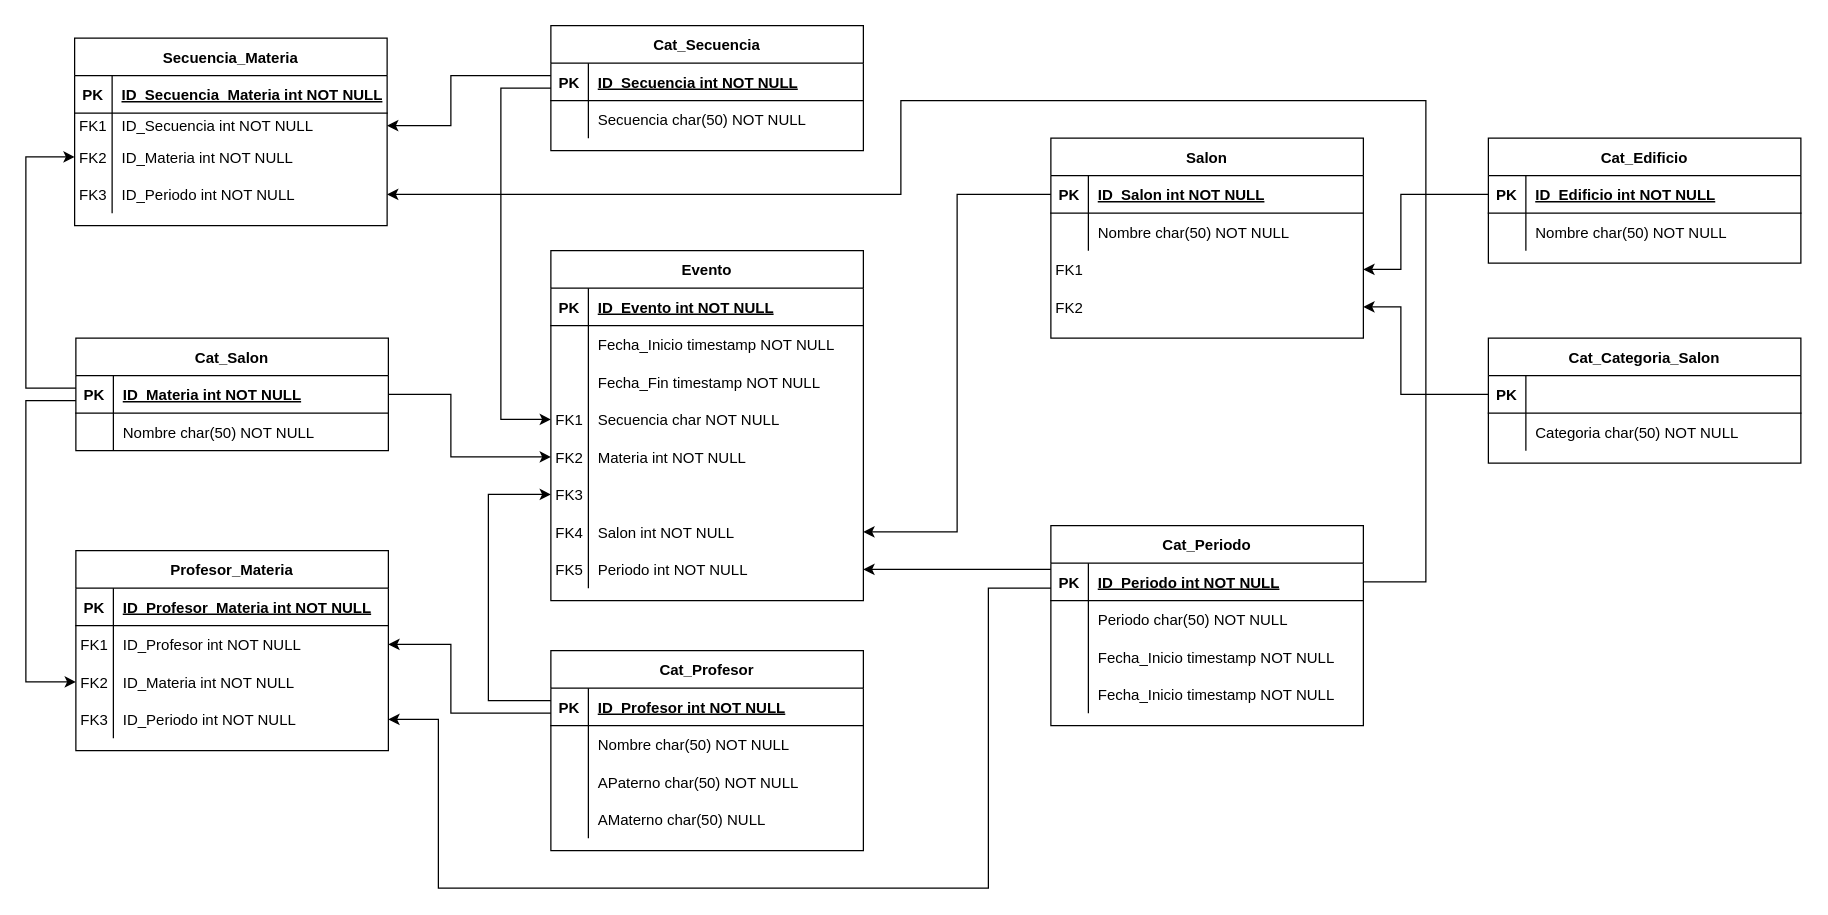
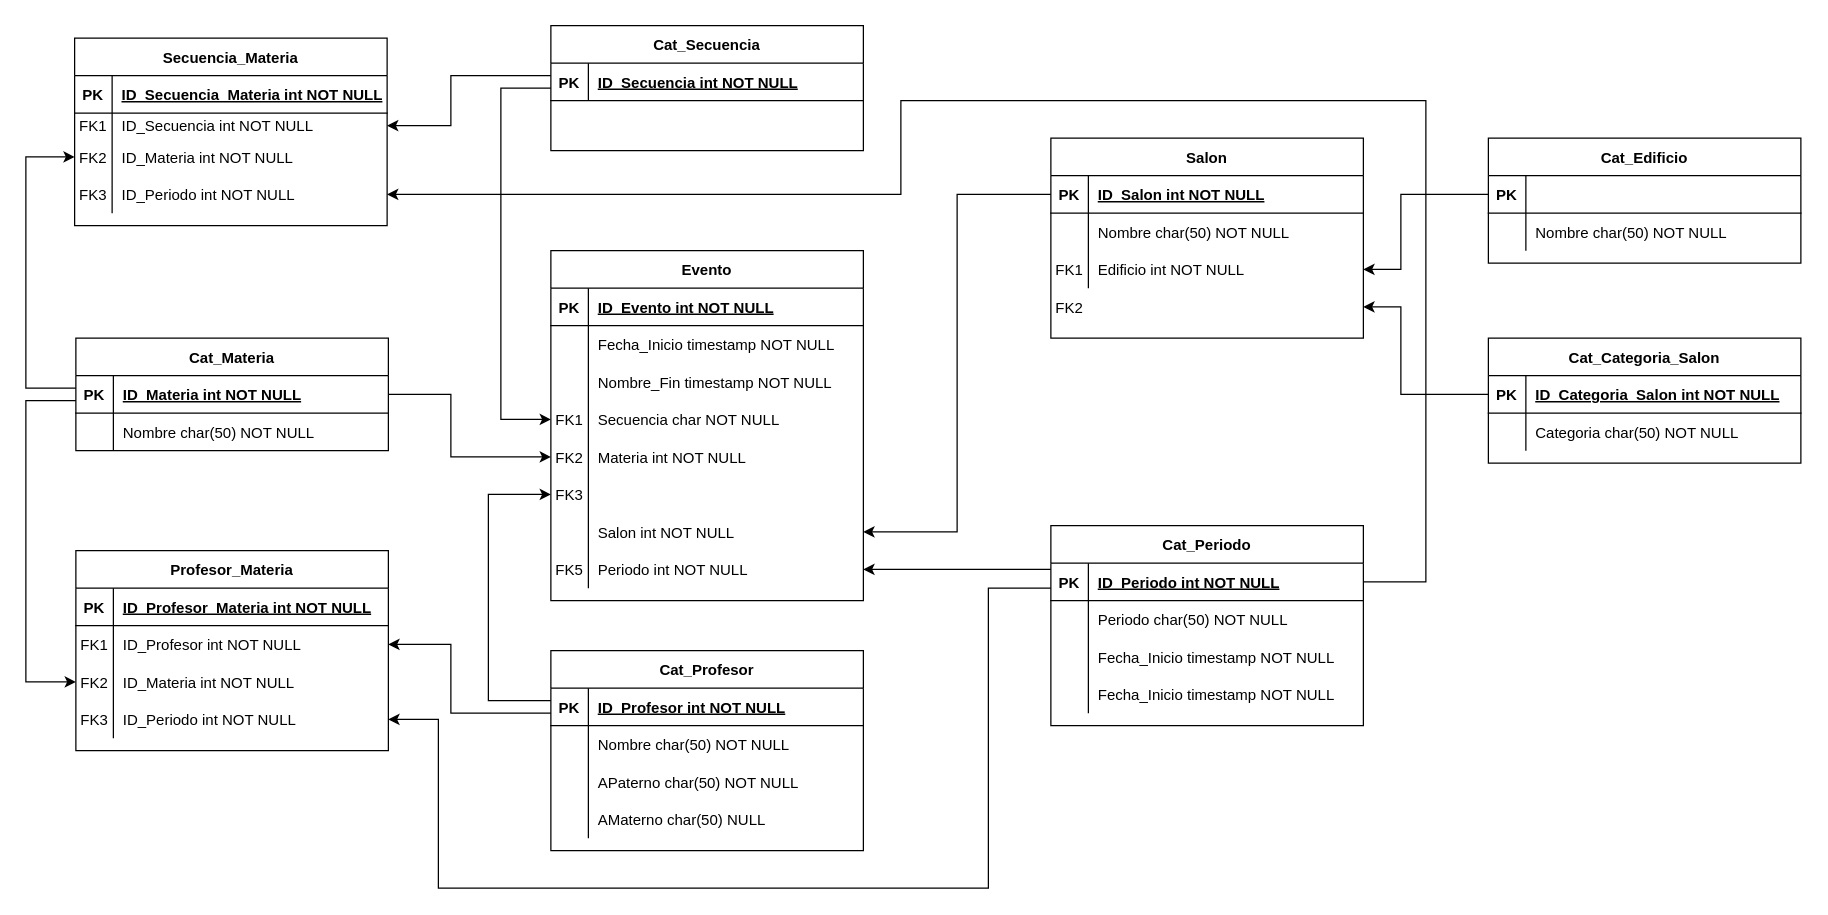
node "Secuencia char(50) NOT NULL": removed
node "ID_Edificio int NOT NULL": removed
node "Edificio int NOT NULL": added
node "Cat_Salon": label "Cat_Salon" -> "Cat_Materia"
node "Fecha_Fin timestamp NOT NULL": label "Fecha_Fin timestamp NOT NULL" -> "Nombre_Fin timestamp NOT NULL"
node "ID_Categoria_Salon int NOT NULL": added
node "FK4": removed
